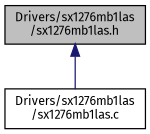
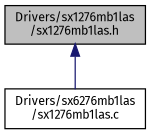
node "Drivers/sx1276mb1las /sx1276mb1las.c": label "Drivers/sx1276mb1las /sx1276mb1las.c" -> "Drivers/sx6276mb1las /sx1276mb1las.c"
